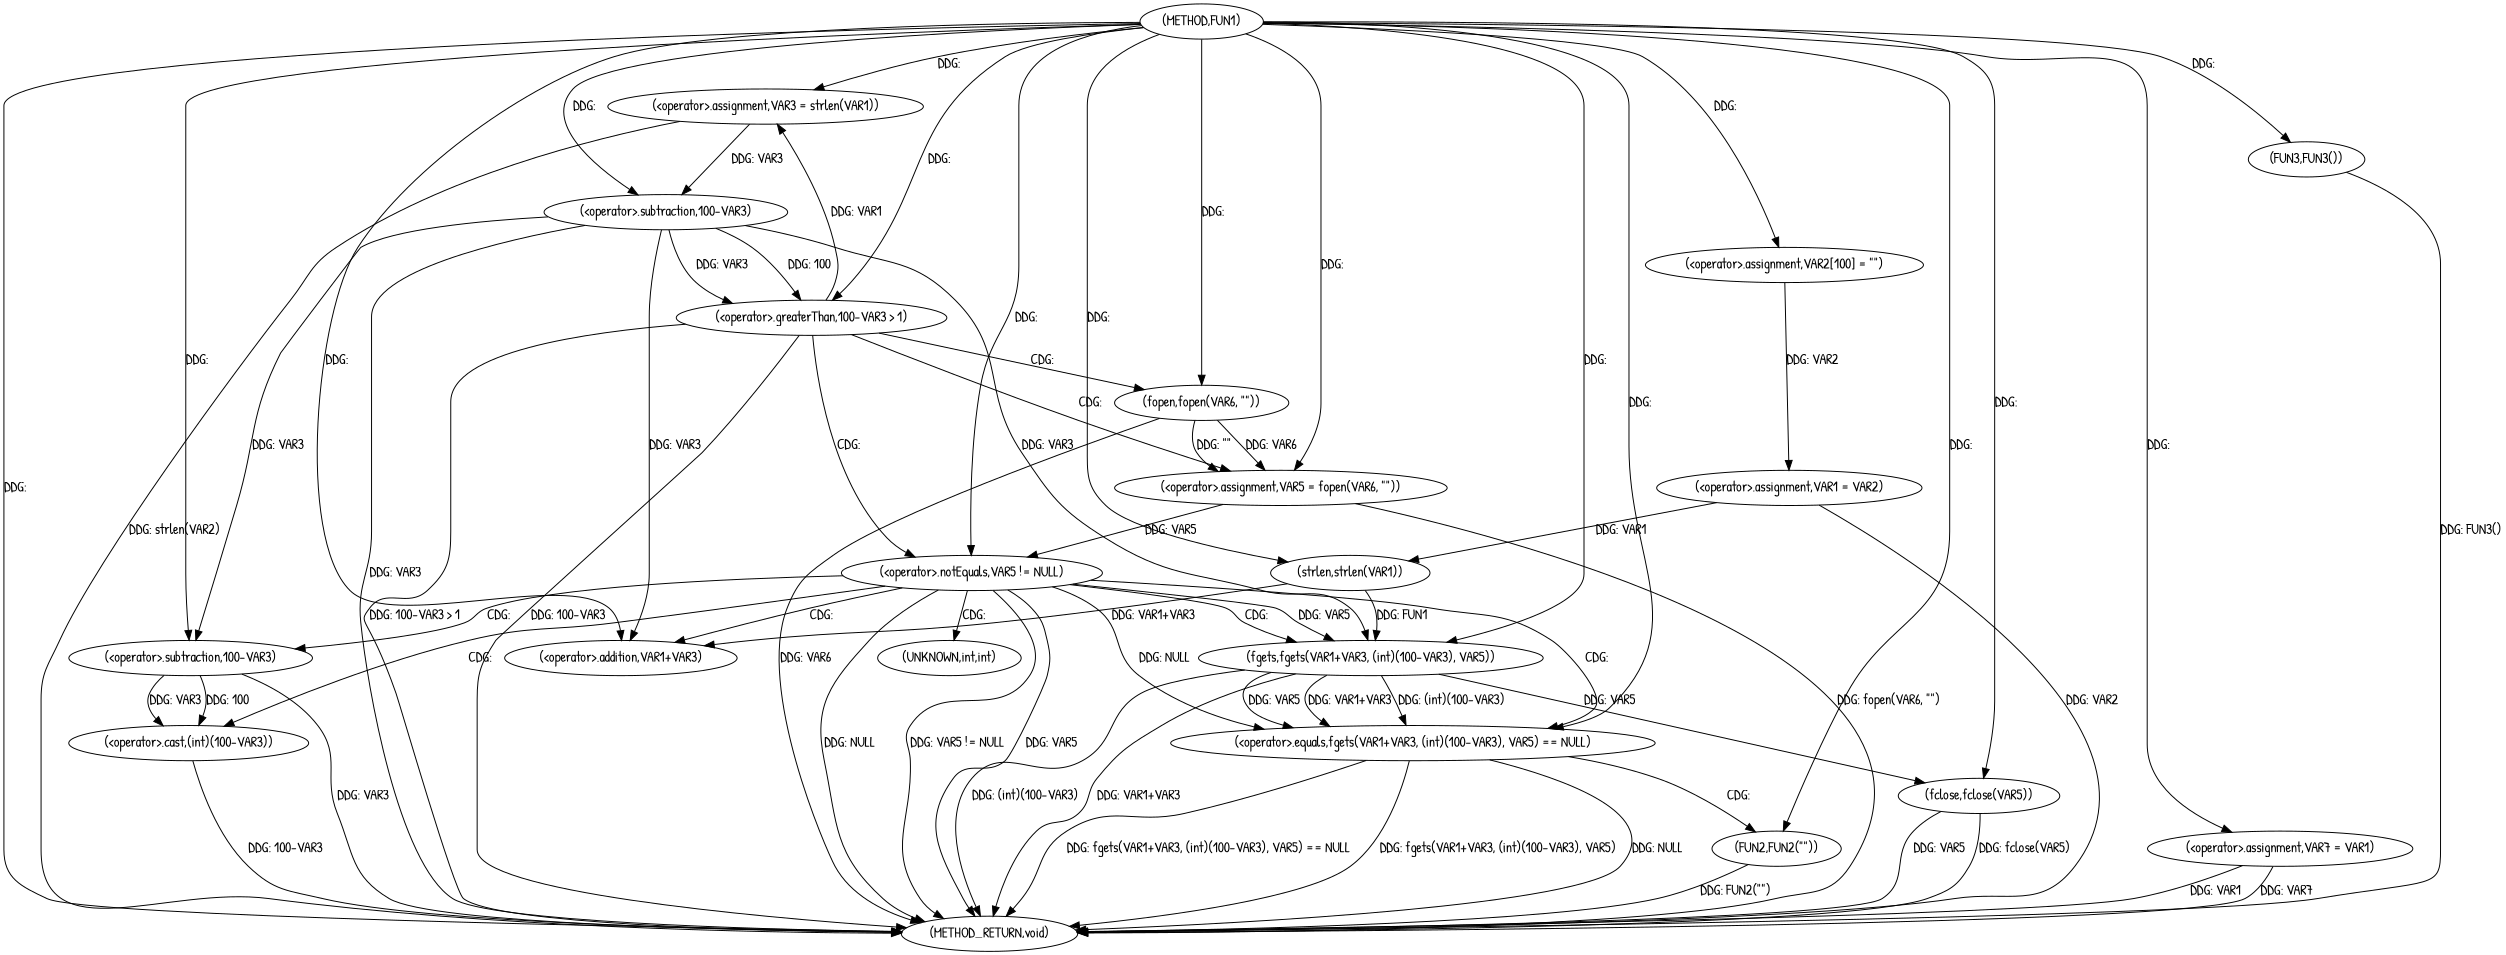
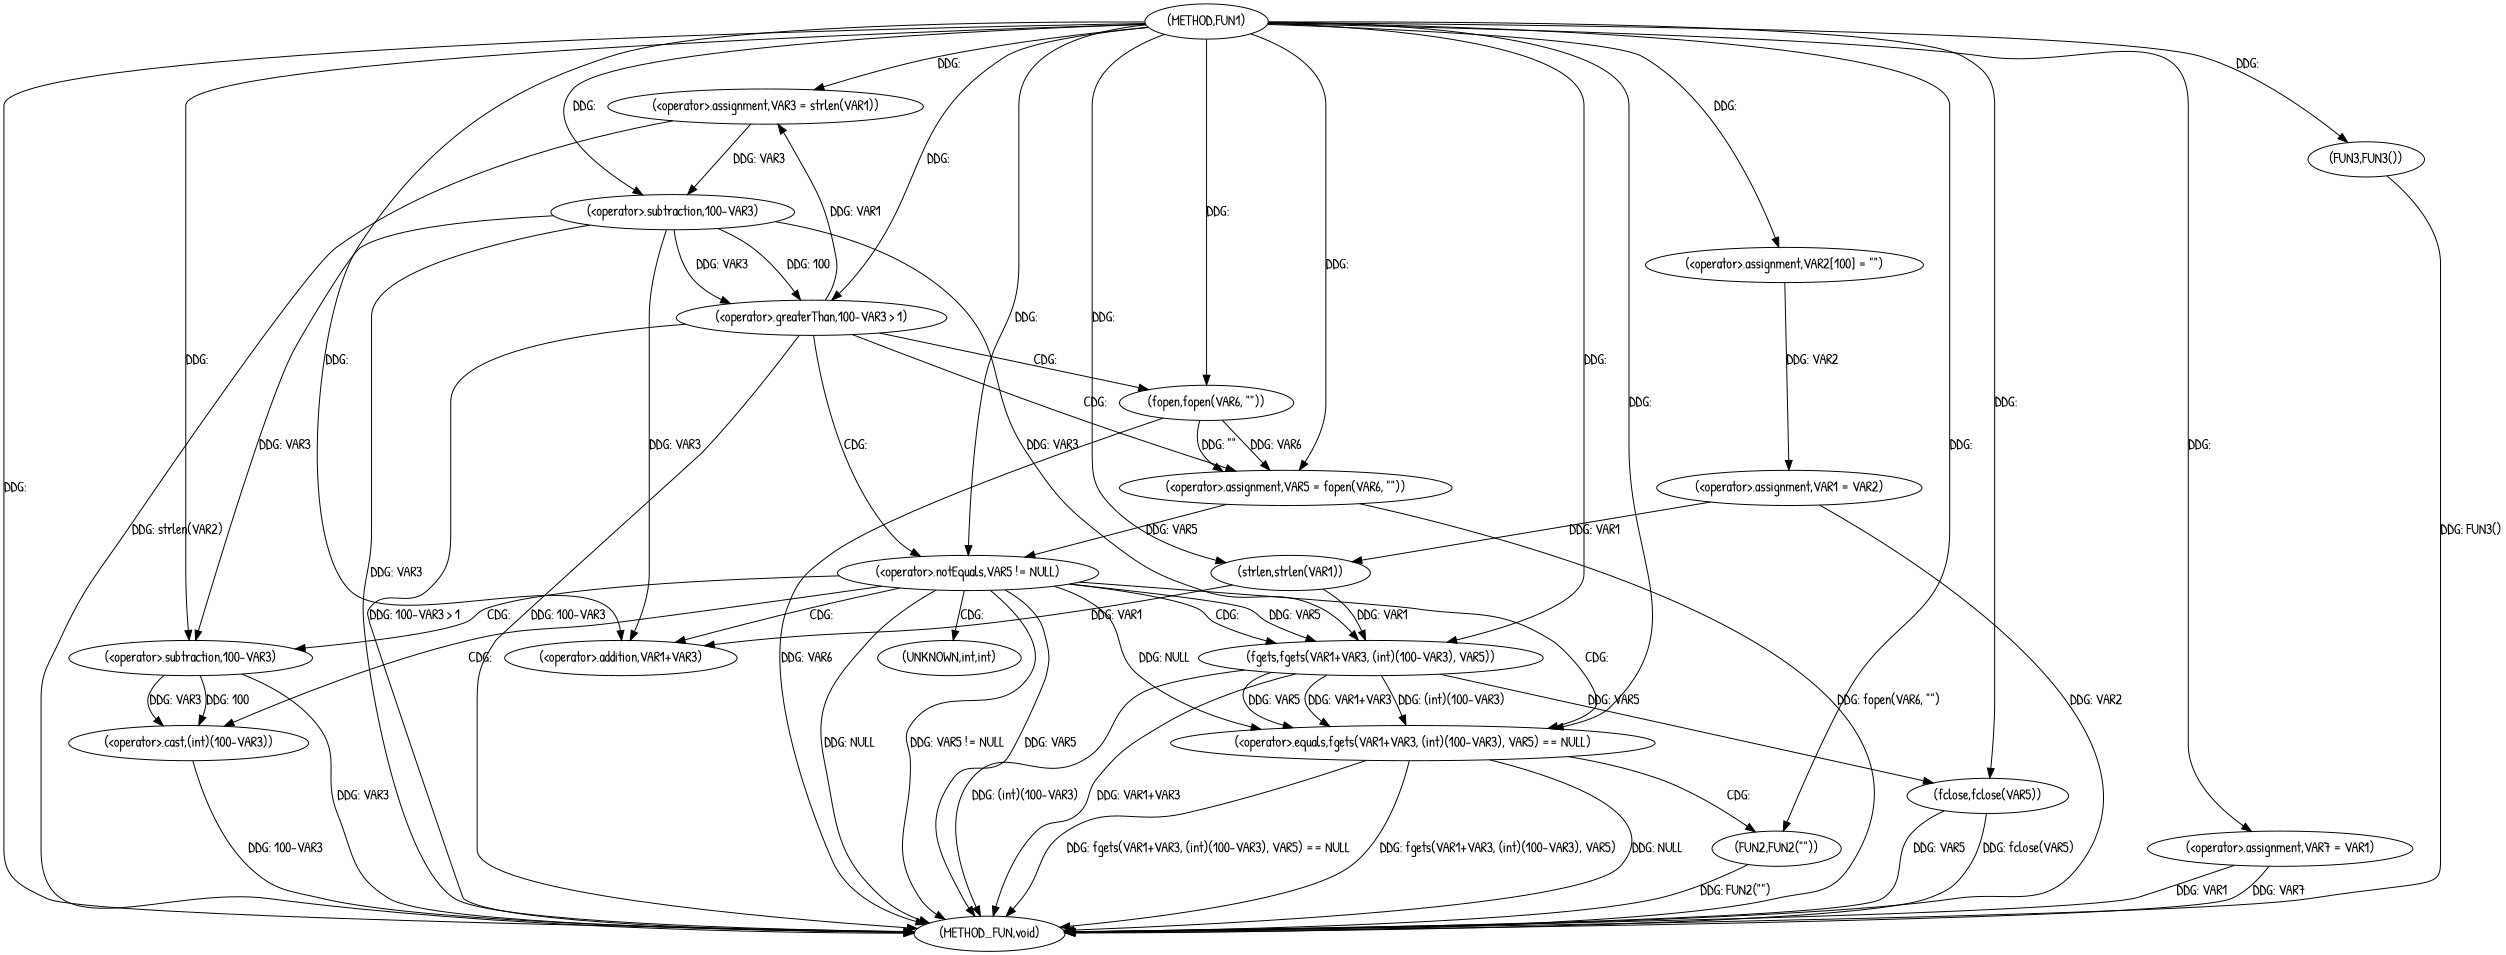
edge "(strlen,strlen(VAR1))" -> "(<operator>.addition,VAR1+VAR3)": label "DDG: VAR1+VAR3" -> "DDG: VAR1"
edge "(strlen,strlen(VAR1))" -> "(fgets,fgets(VAR1+VAR3, (int)(100-VAR3), VAR5))": label "DDG: FUN1" -> "DDG: VAR1"
node "(METHOD_RETURN,void)": label "(METHOD_RETURN,void)" -> "(METHOD_FUN,void)"
